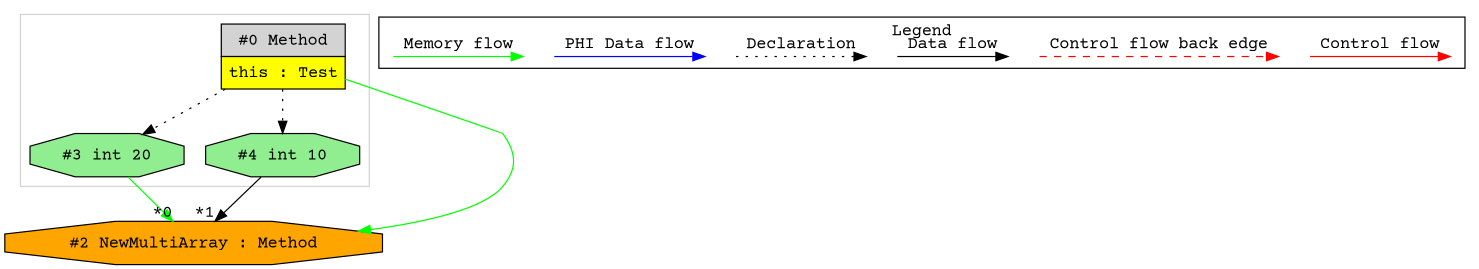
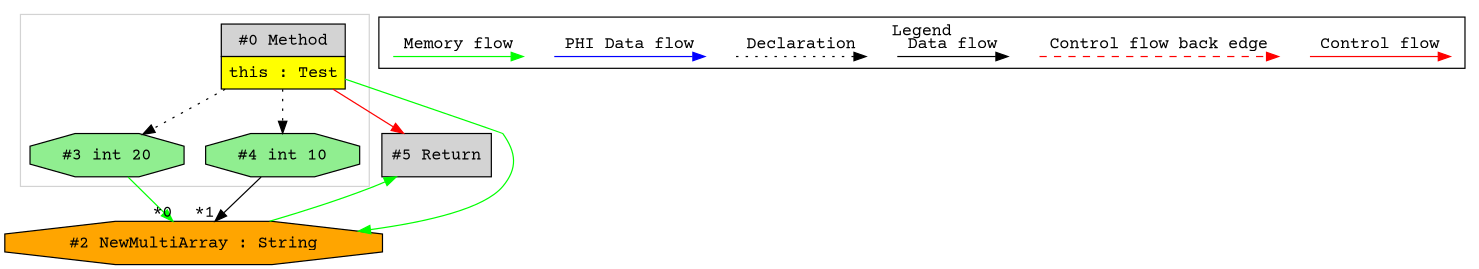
node "#5 Return": added
node "#2 NewMultiArray : Method": label "#2 NewMultiArray : Method" -> "#2 NewMultiArray : String"
